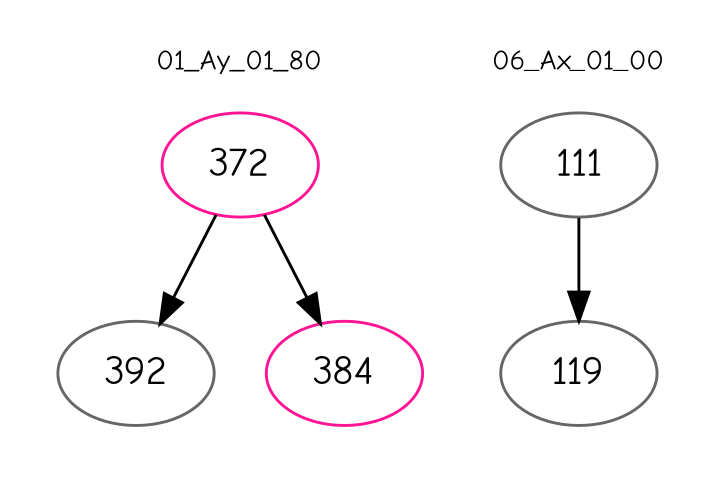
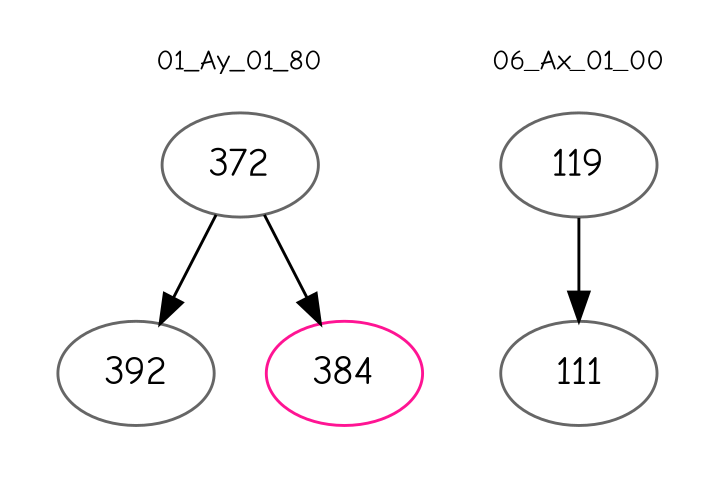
node "372": color deeppink -> gray40
edge "111" -> "119": reversed
